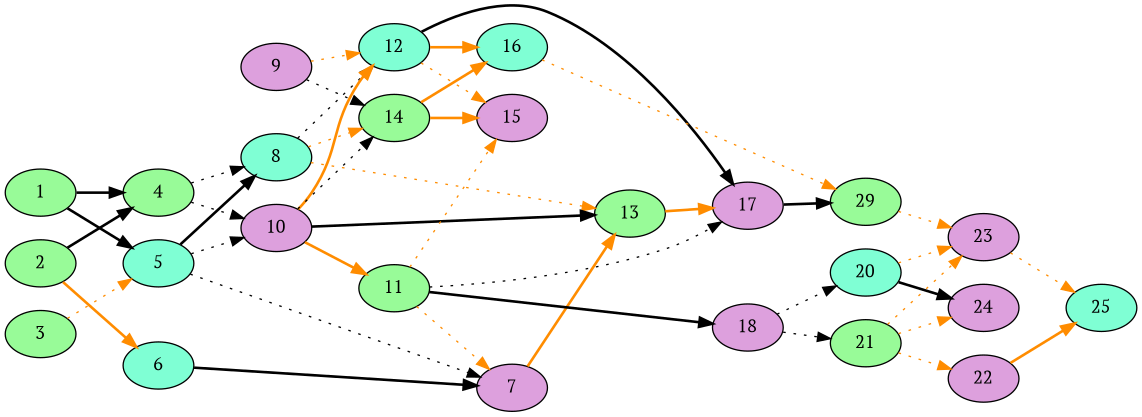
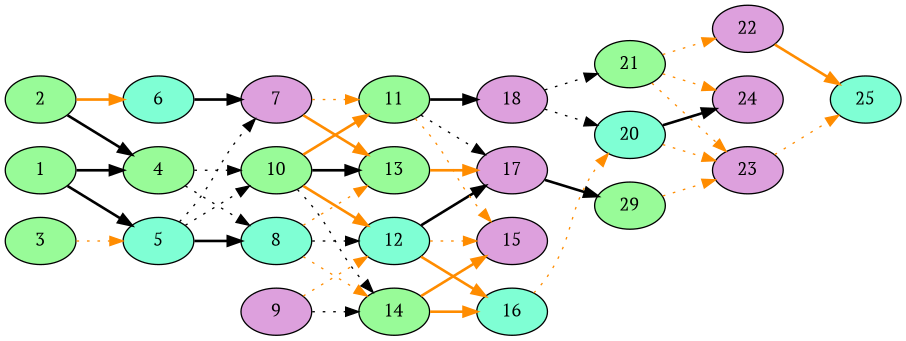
edge "16" -> "29": now "16" -> "20"
node "10": fillcolor plum -> palegreen
edge "11" -> "7": reversed
